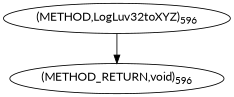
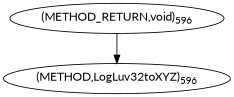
edge "(METHOD,LogLuv32toXYZ)" -> "(METHOD_RETURN,void)": reversed
